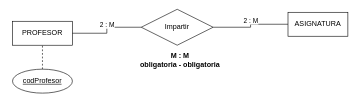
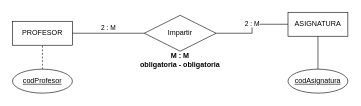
node "Impartir": moved (177, 27) -> (180, 33)
edge "ASIGNATURA" -- "codAsignatura": added
node "codAsignatura": added
